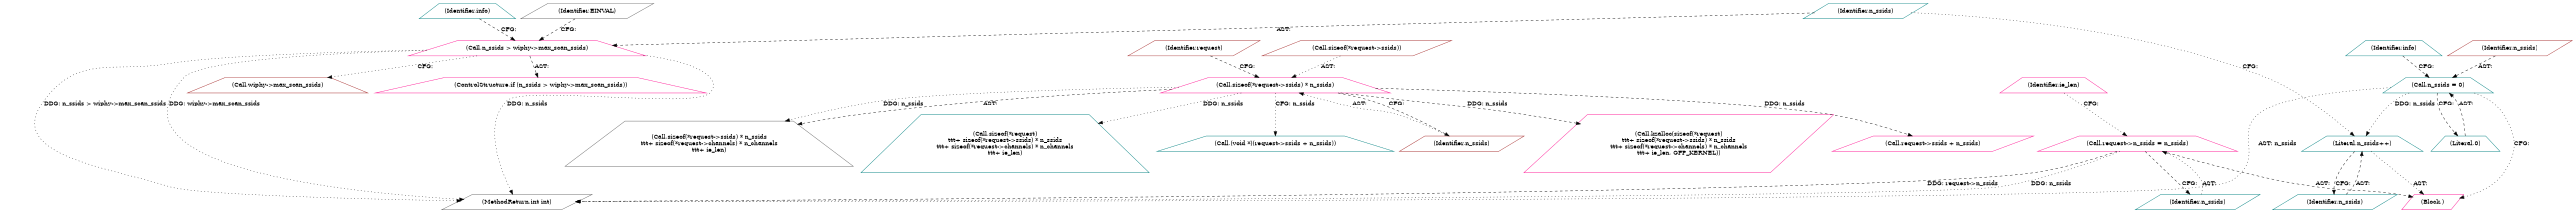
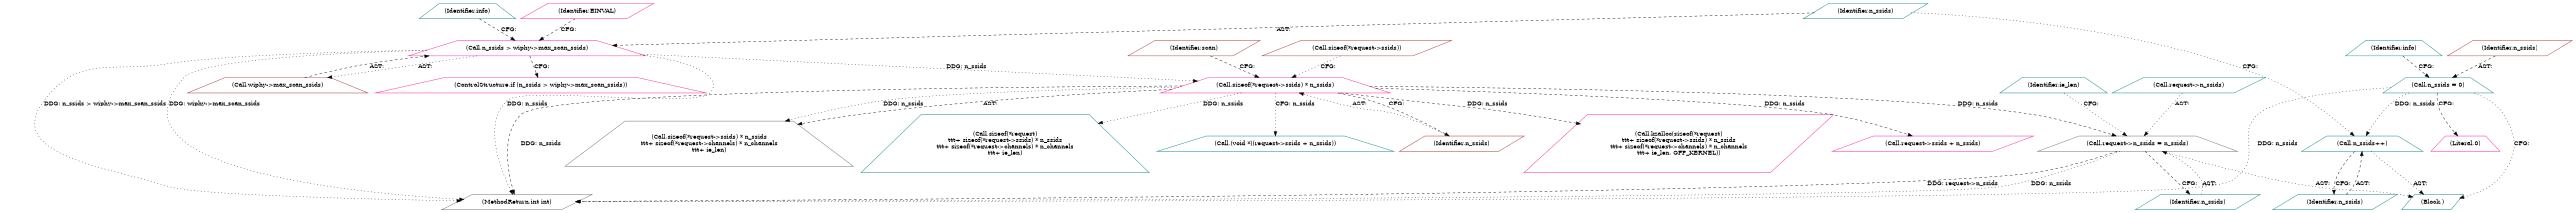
node "(Identifier,EINVAL)": color gray40 -> deeppink
node "(Identifier,request)": label "(Identifier,request)" -> "(Identifier,scan)"
edge "(Call,wiphy->max_scan_ssids)" -> "(Call,n_ssids > wiphy->max_scan_ssids)": added, label "AST:"
edge "(Call,n_ssids > wiphy->max_scan_ssids)" -> "(Call,wiphy->max_scan_ssids)": label "CFG: " -> "AST: "
edge "(Call,n_ssids > wiphy->max_scan_ssids)" -> "(ControlStructure,if (n_ssids > wiphy->max_scan_ssids))": label "AST: " -> "CFG: "
edge "(Call,n_ssids > wiphy->max_scan_ssids)" -> "(Call,sizeof(*request->ssids) * n_ssids)": added, label "DDG: n_ssids"
edge "(Call,sizeof(*request->ssids))" -> "(Call,sizeof(*request->ssids) * n_ssids)": label "AST: " -> "CFG: "
node "(Identifier,ie_len)": color deeppink -> teal
node "(Call,request->n_ssids)": added
edge "(Call,sizeof(*request->ssids) * n_ssids)" -> "(MethodReturn,int int)": added, label "DDG: n_ssids"
edge "(Call,sizeof(*request->ssids) * n_ssids)" -> "(Call,request->n_ssids = n_ssids)": added, label "DDG: n_ssids"
edge "(Literal,0)" -> "(Call,n_ssids = 0)": removed, label "AST:"
node "(Call,request->n_ssids = n_ssids)": color deeppink -> gray40
edge "(Call,n_ssids = 0)" -> "(MethodReturn,int int)": label "AST: n_ssids" -> "DDG: n_ssids"
node "(Literal,n_ssids++)": label "(Literal,n_ssids++)" -> "(Call,n_ssids++)"
node "(Literal,0)": color teal -> deeppink
edge "(Call,request->n_ssids = n_ssids)" -> "(Block,)": style dashed -> dotted
node "(Block,)": color deeppink -> teal
